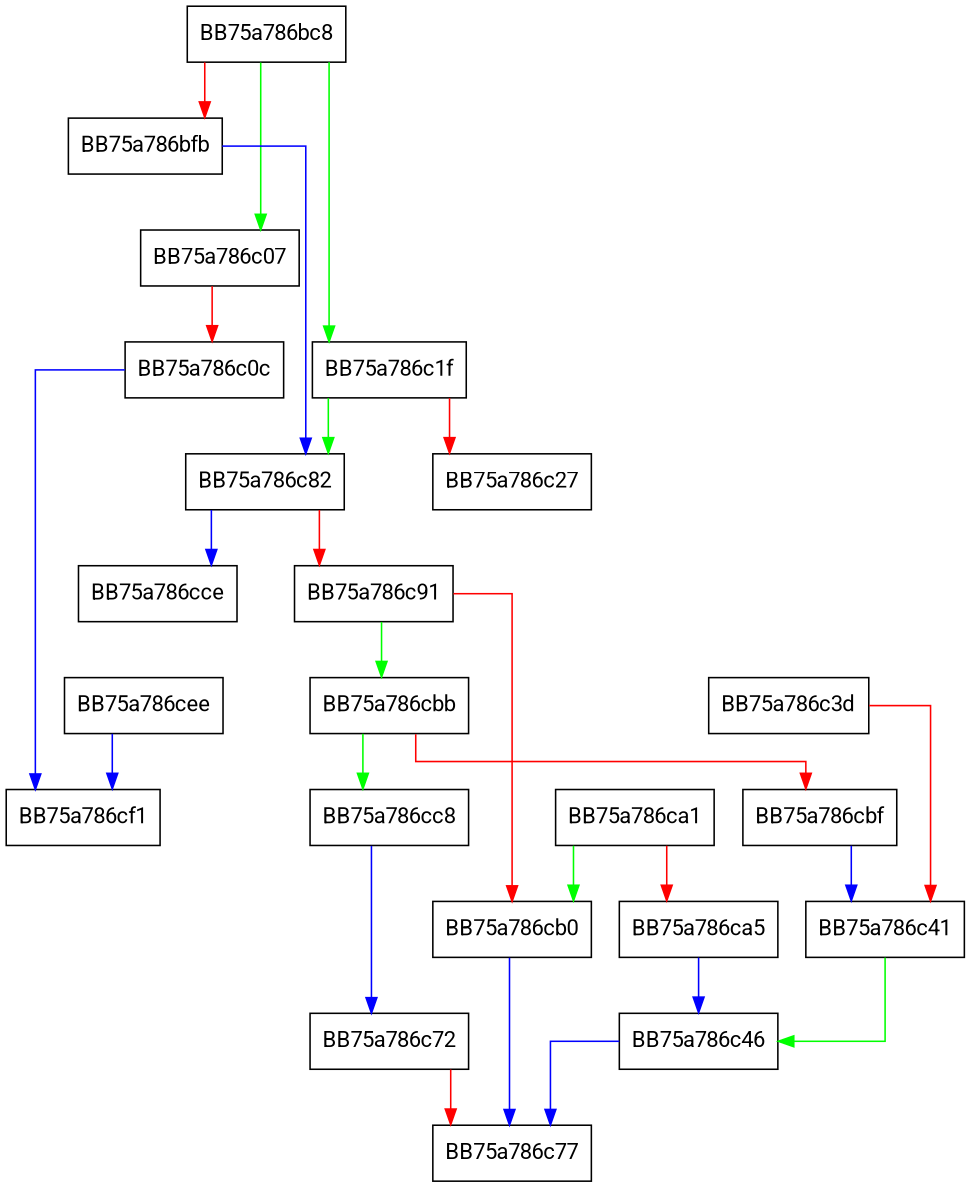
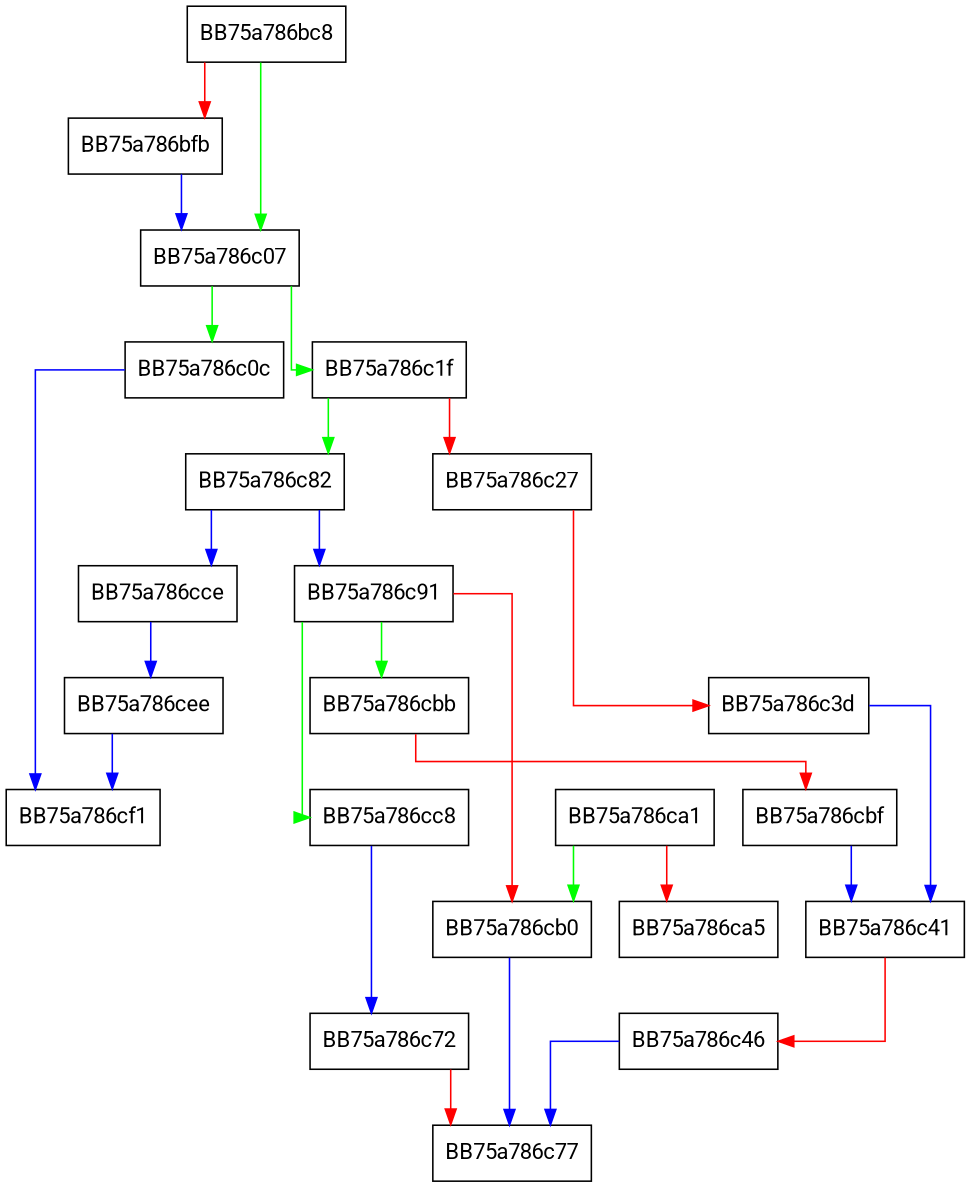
edge "BB75a786bc8" -> "BB75a786c1f": now "BB75a786c07" -> "BB75a786c1f"
edge "BB75a786bfb" -> "BB75a786c82": now "BB75a786bfb" -> "BB75a786c07"
edge "BB75a786c07" -> "BB75a786c0c": color red -> green
edge "BB75a786c82" -> "BB75a786c91": color red -> blue
edge "BB75a786cce" -> "BB75a786cee": added
edge "BB75a786c27" -> "BB75a786c3d": added
edge "BB75a786cbb" -> "BB75a786cc8": now "BB75a786c91" -> "BB75a786cc8"
edge "BB75a786c3d" -> "BB75a786c41": color red -> blue
edge "BB75a786ca5" -> "BB75a786c46": removed
edge "BB75a786c41" -> "BB75a786c46": color green -> red
